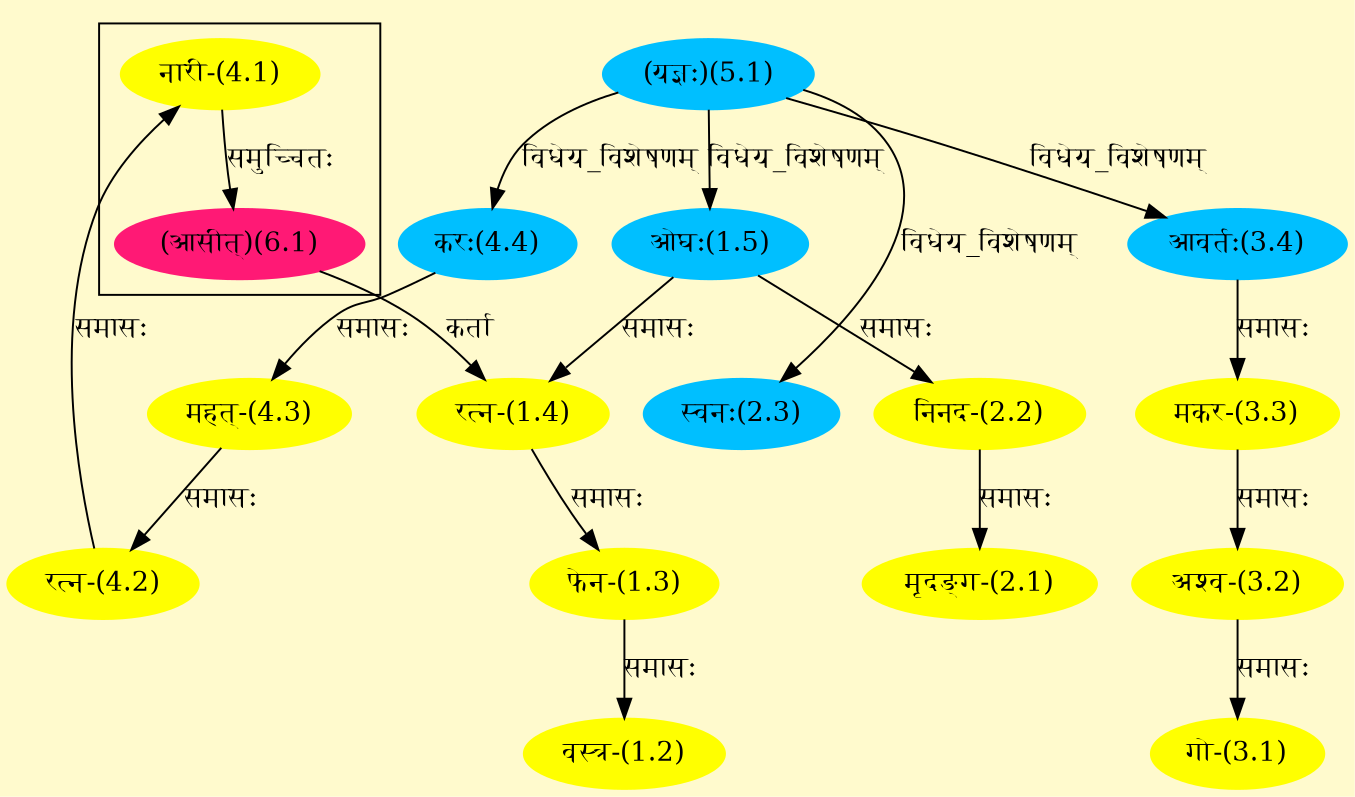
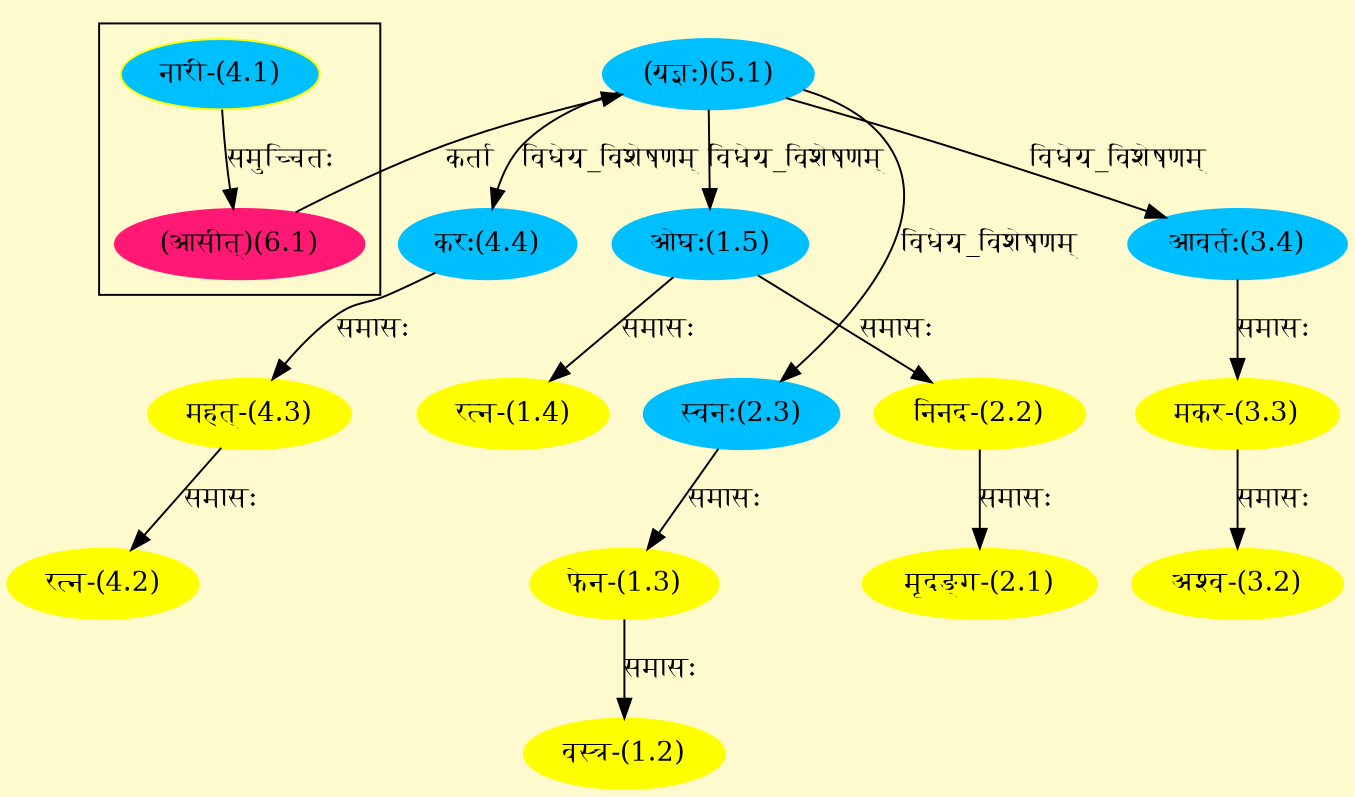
node "नारी-(4.1)": fillcolor #ffff00 -> #00bfff
edge "(आसीत्)(6.1)" -> "रत्न-(1.4)": now "(आसीत्)(6.1)" -> "(यज्ञः)(5.1)"
edge "रत्न-(4.2)" -> "नारी-(4.1)": removed, label "समासः"
edge "रत्न-(1.4)" -> "फेन-(1.3)": now "स्वनः(2.3)" -> "फेन-(1.3)"
node "गो-(3.1)": removed
